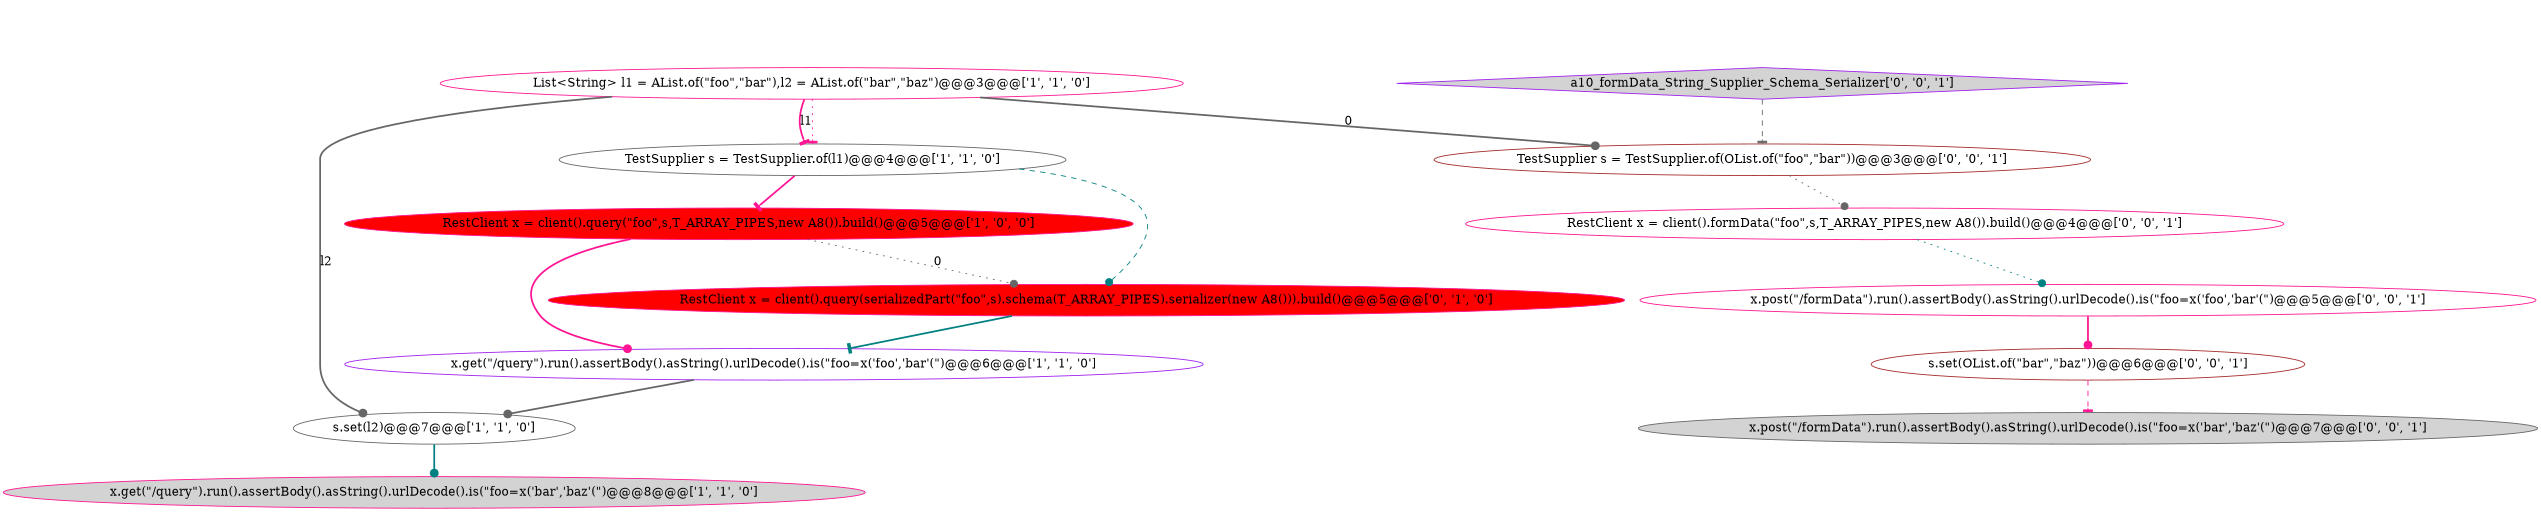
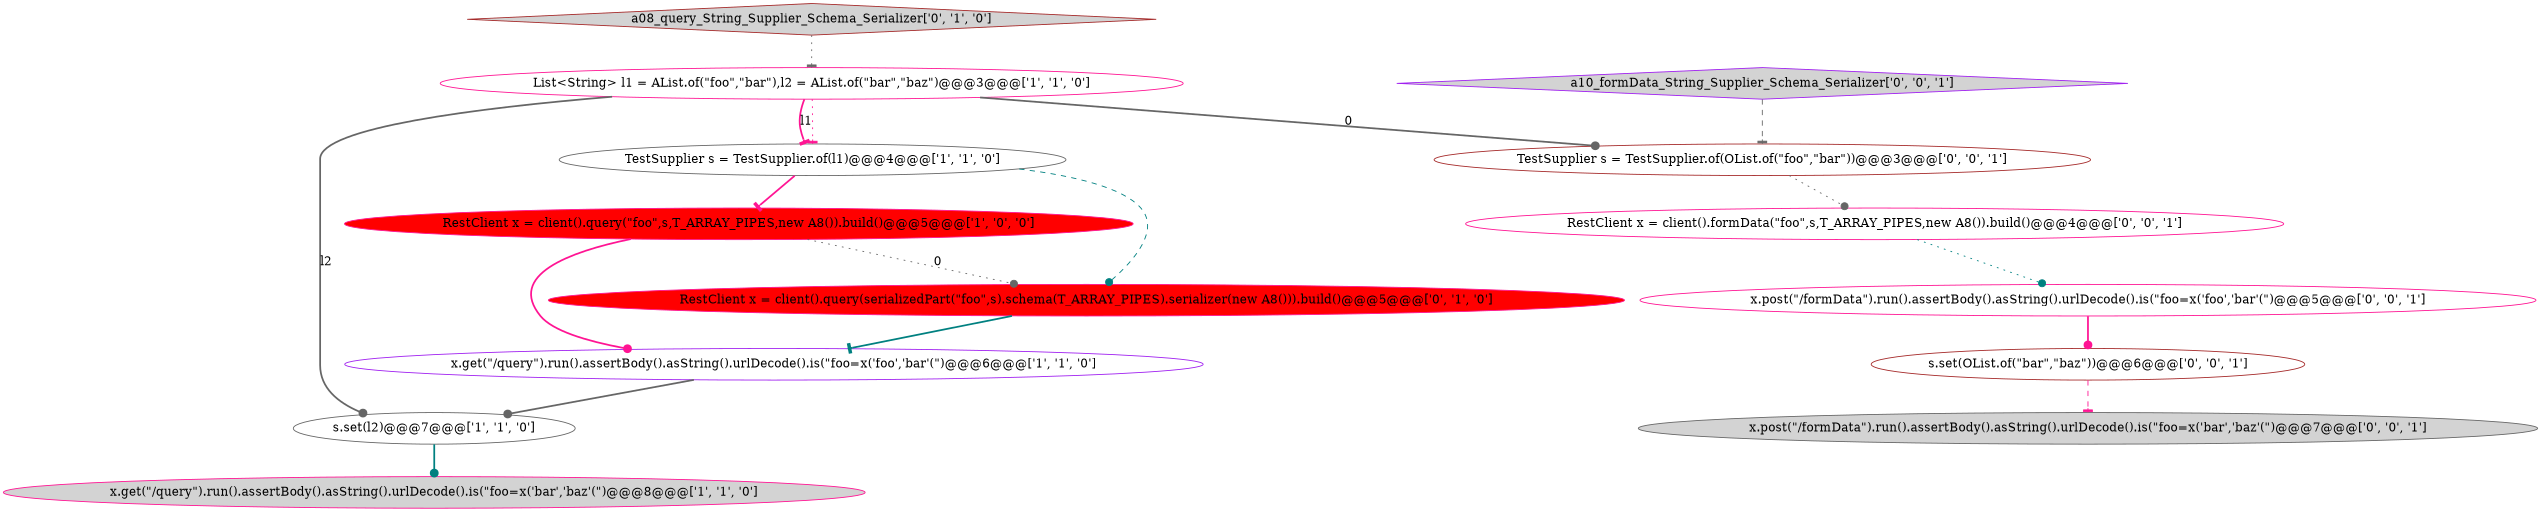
node "a08_query_String_Supplier_Schema_Serializer['0', '1', '0']": added
